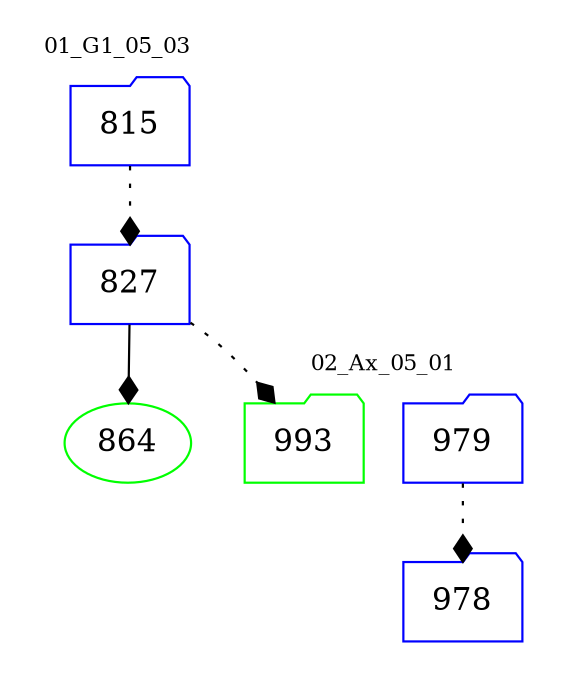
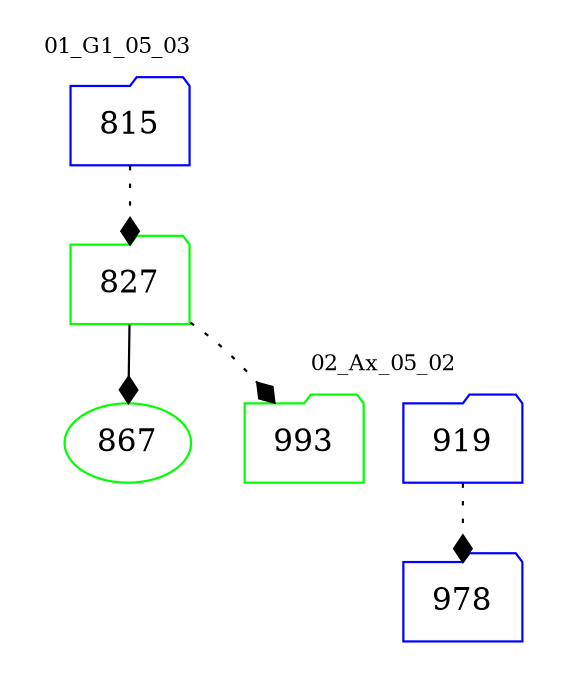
node "827": color blue -> green
cluster "02_Ax_05_01": label "02_Ax_05_01" -> "02_Ax_05_02"
node "864": label "864" -> "867"
node "979": label "979" -> "919"
